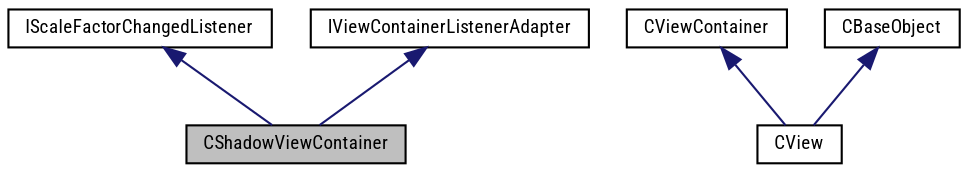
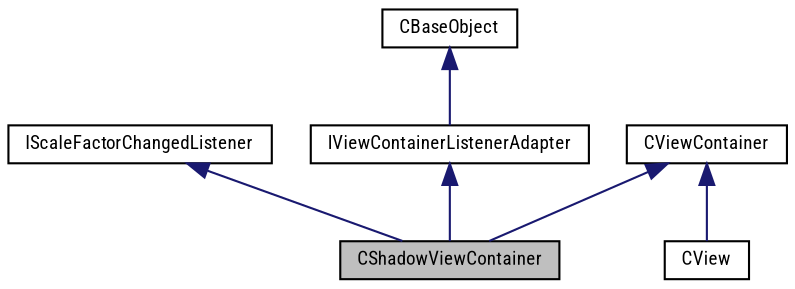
edge "CView" -> "CBaseObject": now "IViewContainerListenerAdapter" -> "CBaseObject"
edge "CShadowViewContainer" -> "CViewContainer": added
